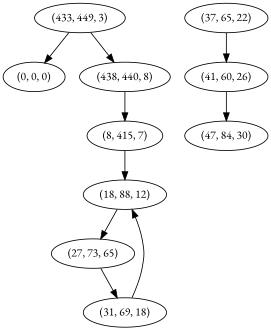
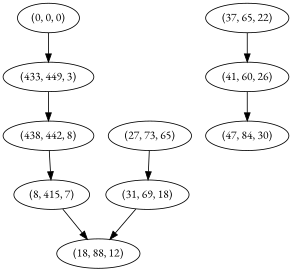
edge "(433, 449, 3)" -> "(0, 0, 0)": reversed
node "(438, 440, 8)": label "(438, 440, 8)" -> "(438, 442, 8)"
edge "(18, 88, 12)" -> "(27, 73, 65)": removed
